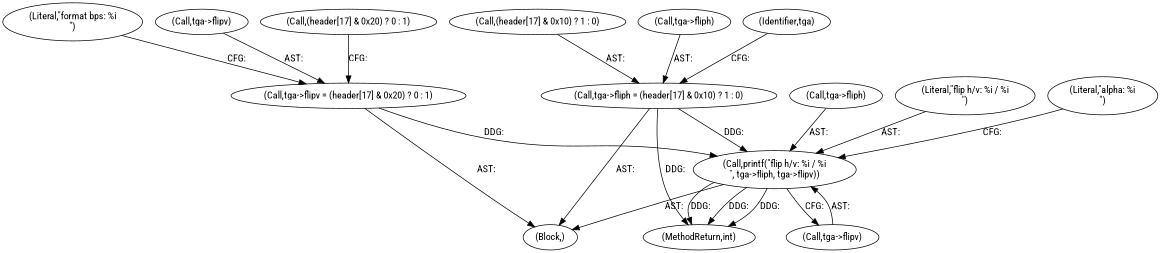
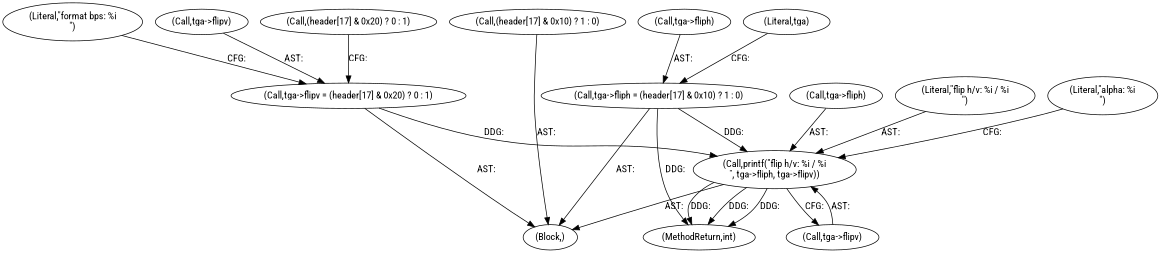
node "(Identifier,tga)": label "(Identifier,tga)" -> "(Literal,tga)"
edge "(Call,(header[17] & 0x10) ? 1 : 0)" -> "(Call,tga->fliph = (header[17] & 0x10) ? 1 : 0)": now "(Call,(header[17] & 0x10) ? 1 : 0)" -> "(Block,)"
